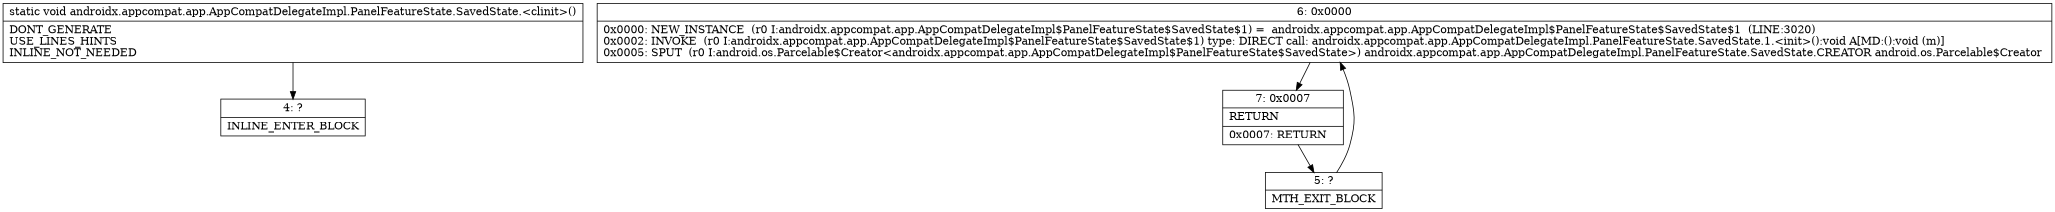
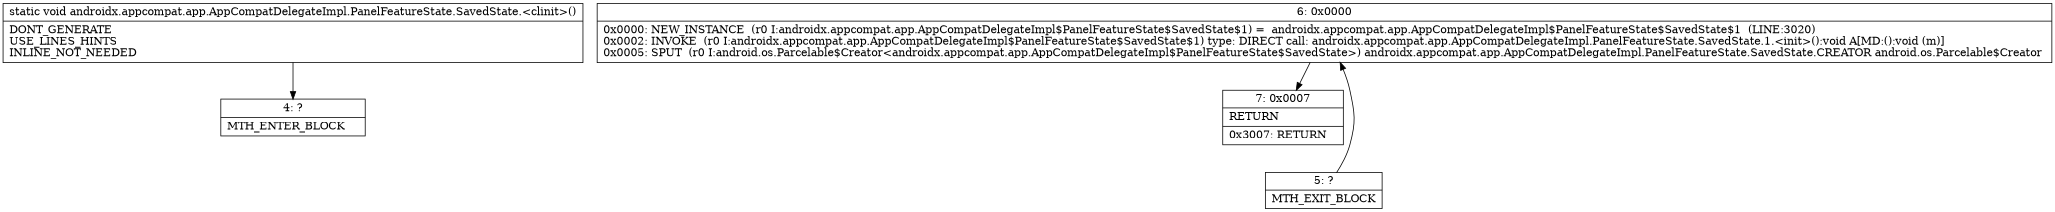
node "4: ?": text "INLINE_ENTER_BLOCK" -> "MTH_ENTER_BLOCK"
node "7: 0x0007": text "0x0007: RETURN" -> "0x3007: RETURN"
edge "7: 0x0007" -> "5: ?": removed
